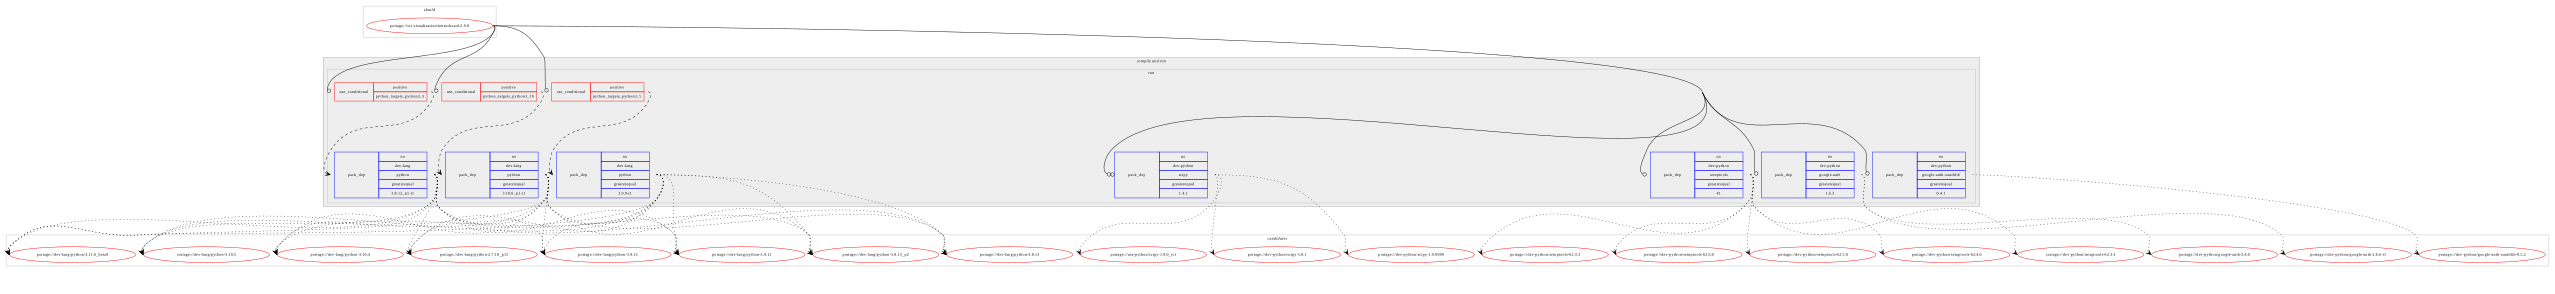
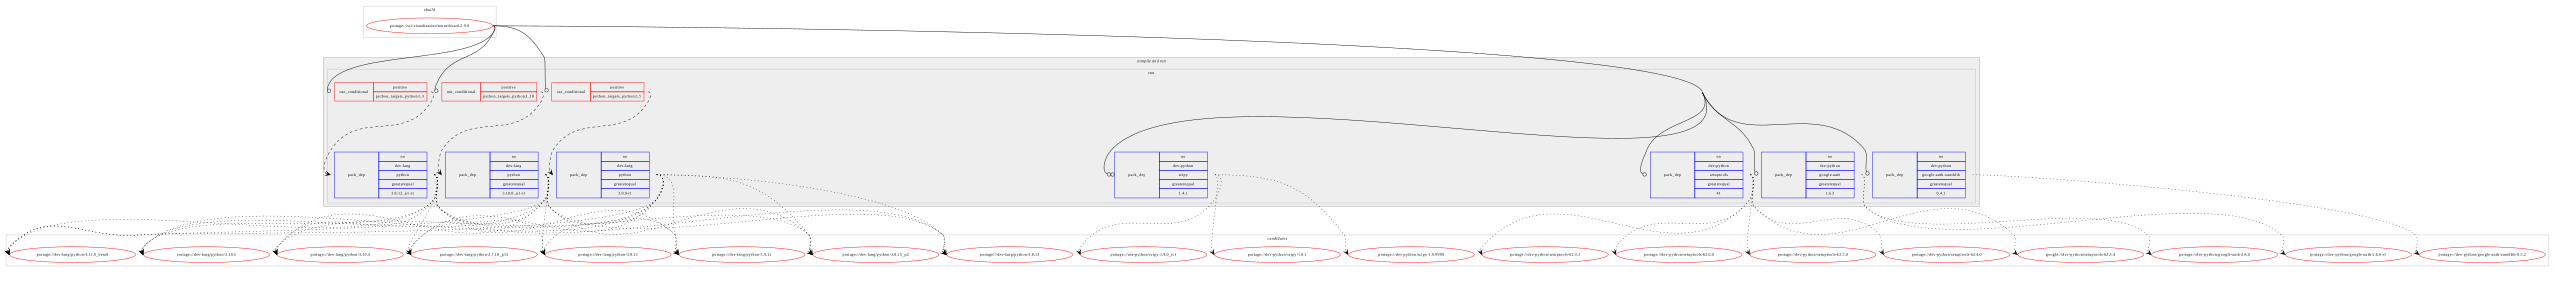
node "portage://dev-python/setuptools-62.3.4": label "portage://dev-python/setuptools-62.3.4" -> "google://dev-python/setuptools-62.3.4"
